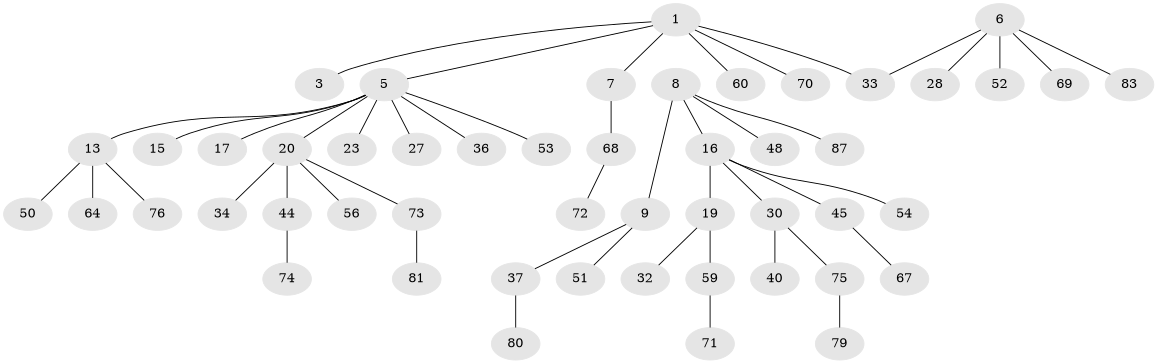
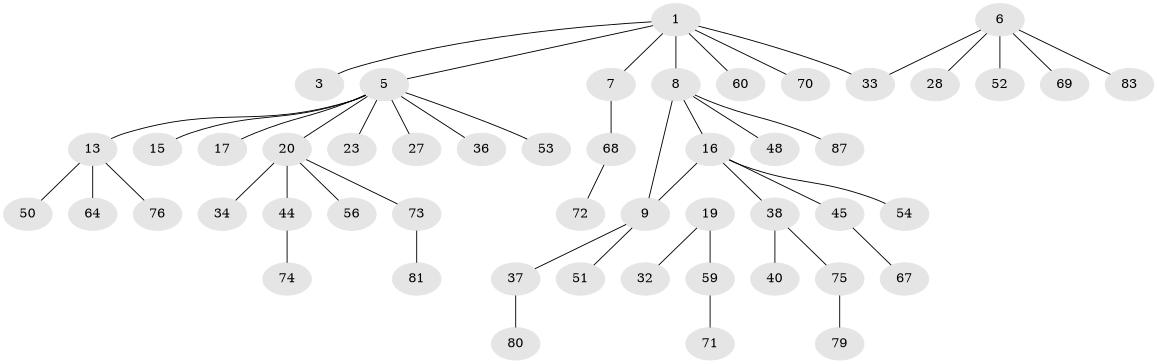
edge "1" -- "8": added
edge "16" -- "19": now "16" -- "9"
node "30": label "30" -> "38"
